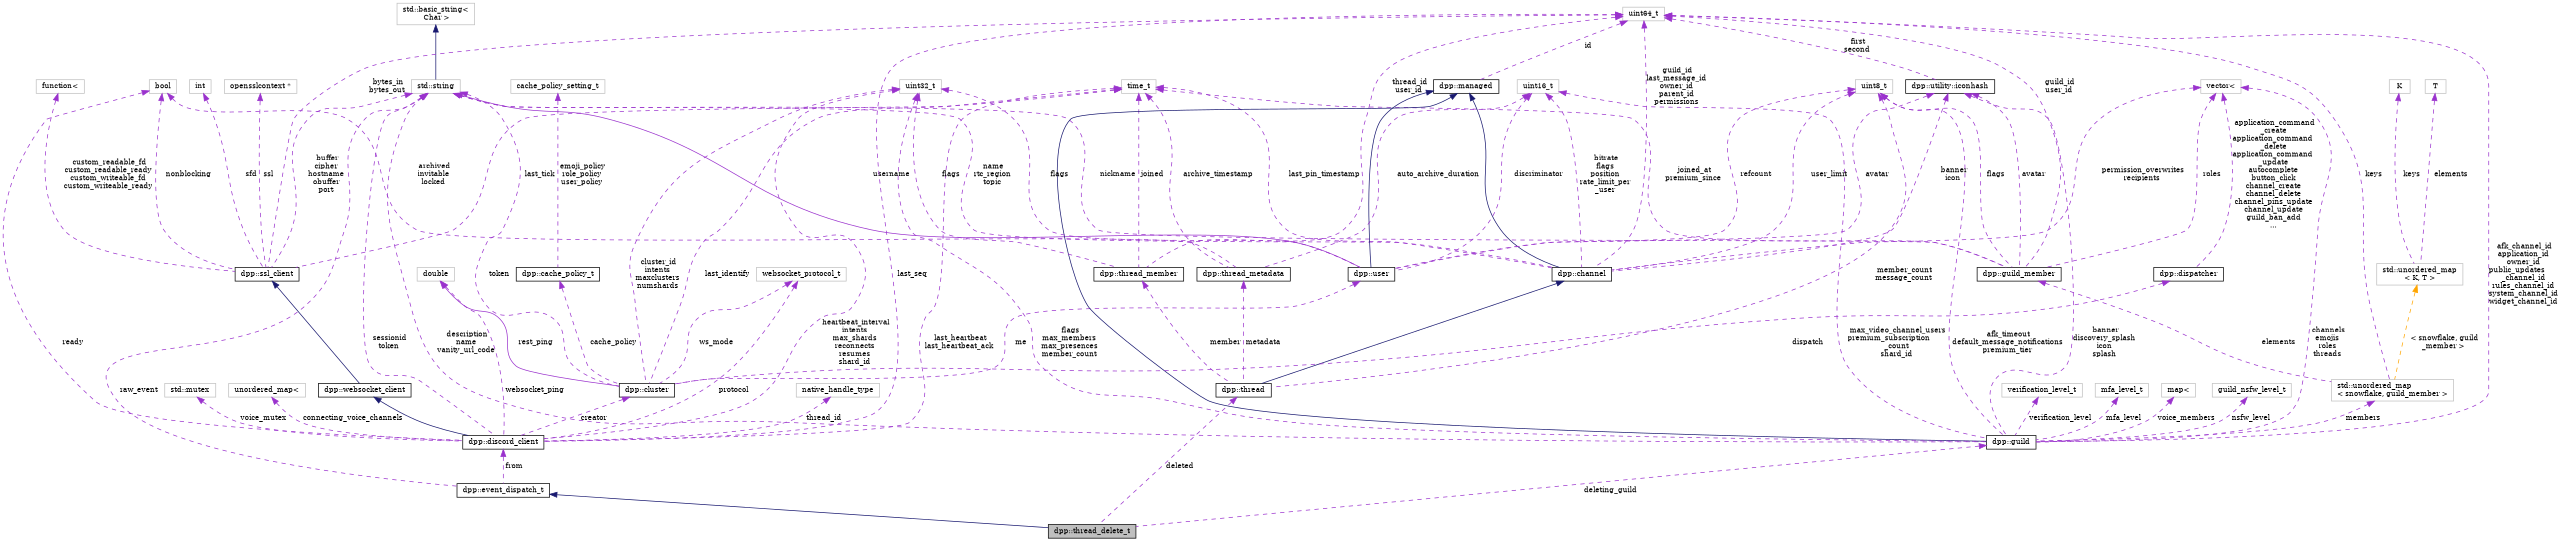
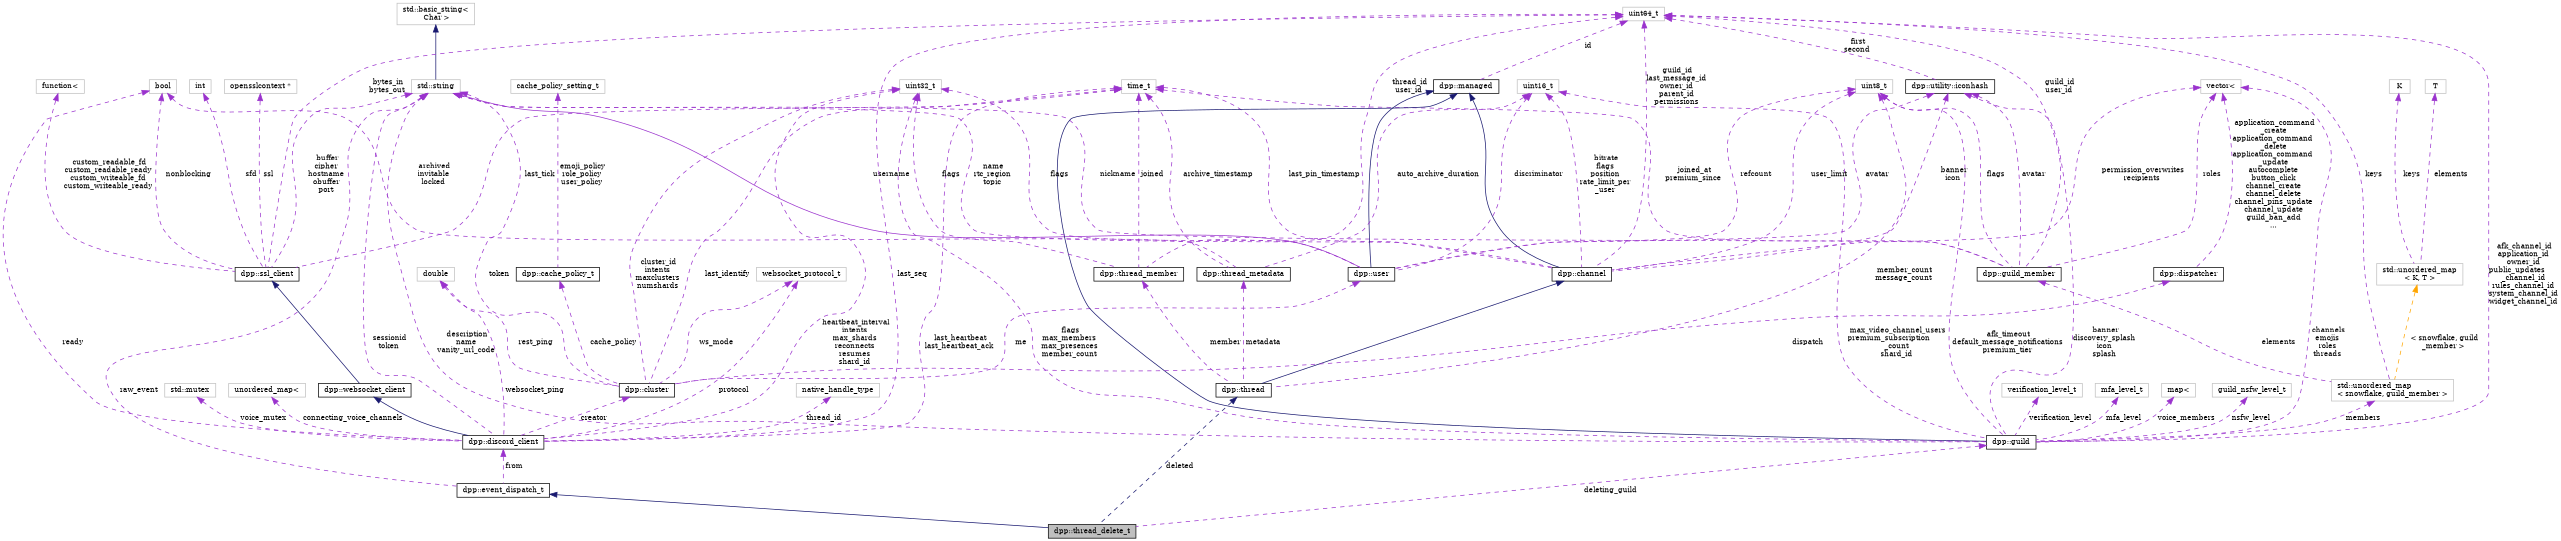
edge "dpp::cluster" -> "double": style solid -> dashed
edge "dpp::thread_delete_t" -> "dpp::thread": color darkorchid3 -> midnightblue
